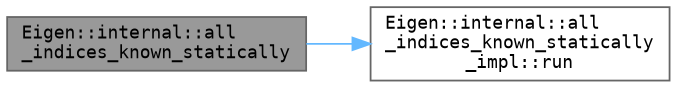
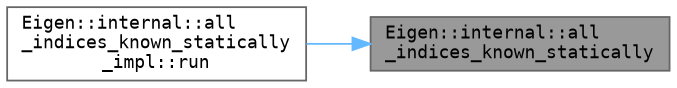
edge "Eigen::internal::all _indices_known_statically" -> "Eigen::internal::all _indices_known_statically _impl::run": reversed
